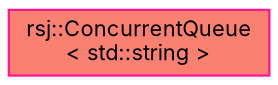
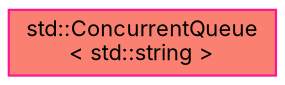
node "rsj::ConcurrentQueue < std::string >": label "rsj::ConcurrentQueue < std::string >" -> "std::ConcurrentQueue < std::string >"
